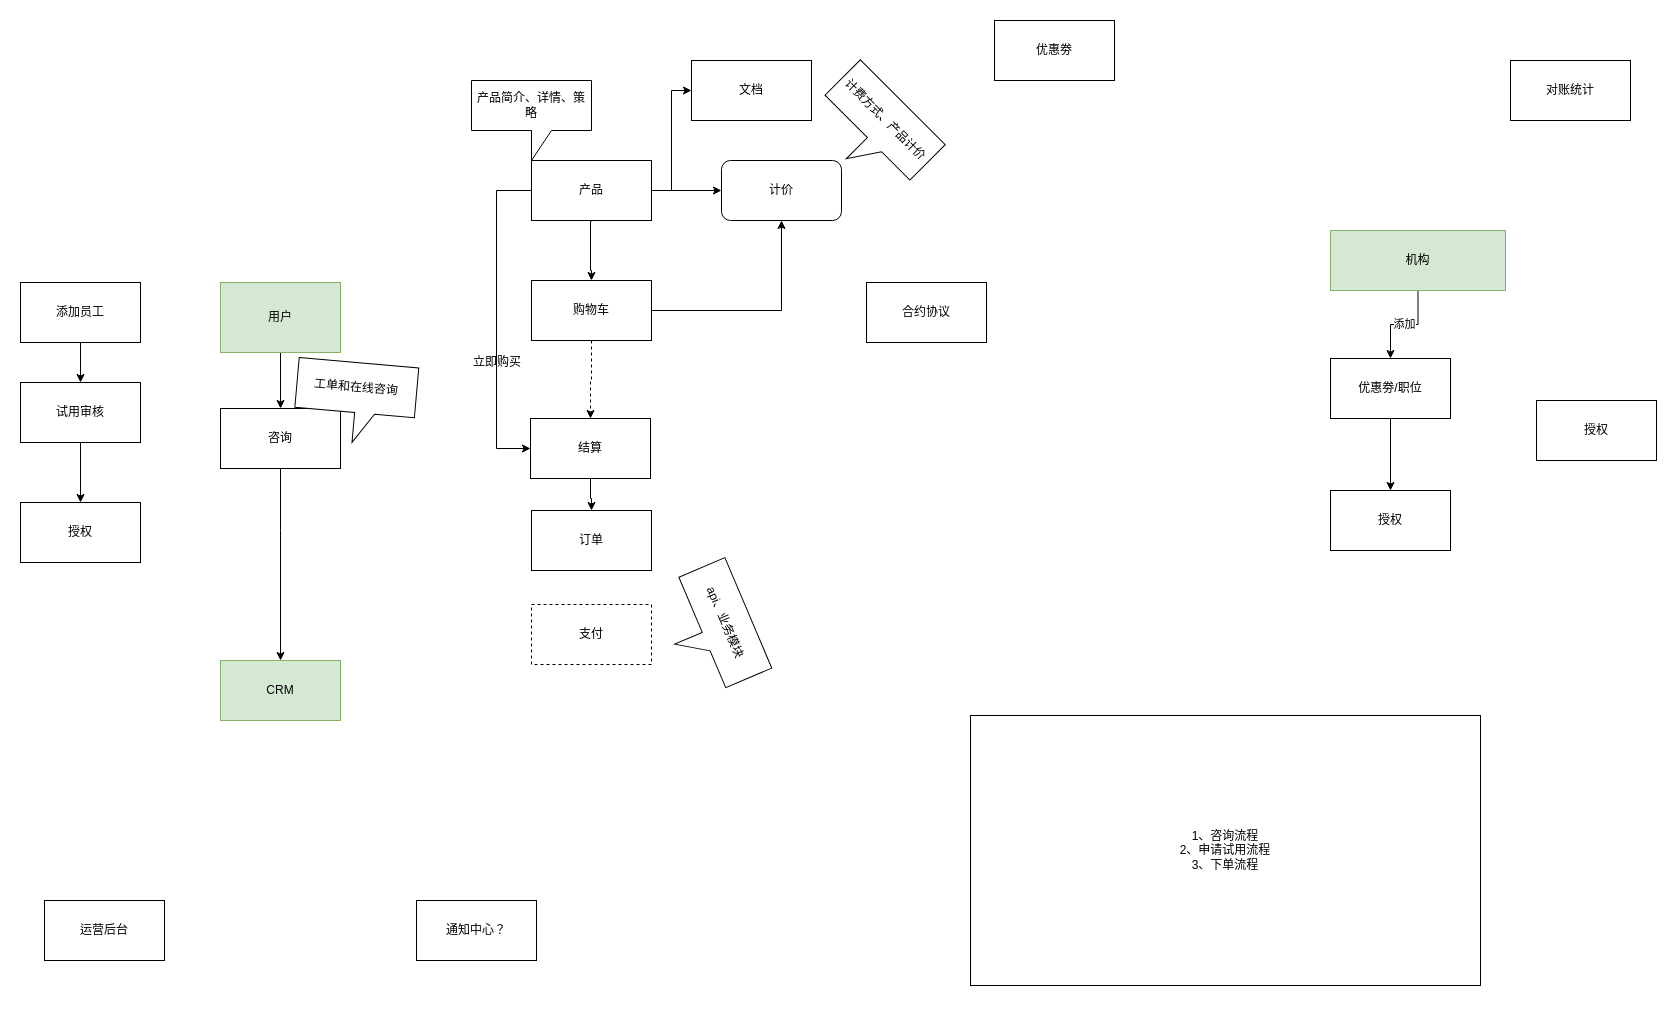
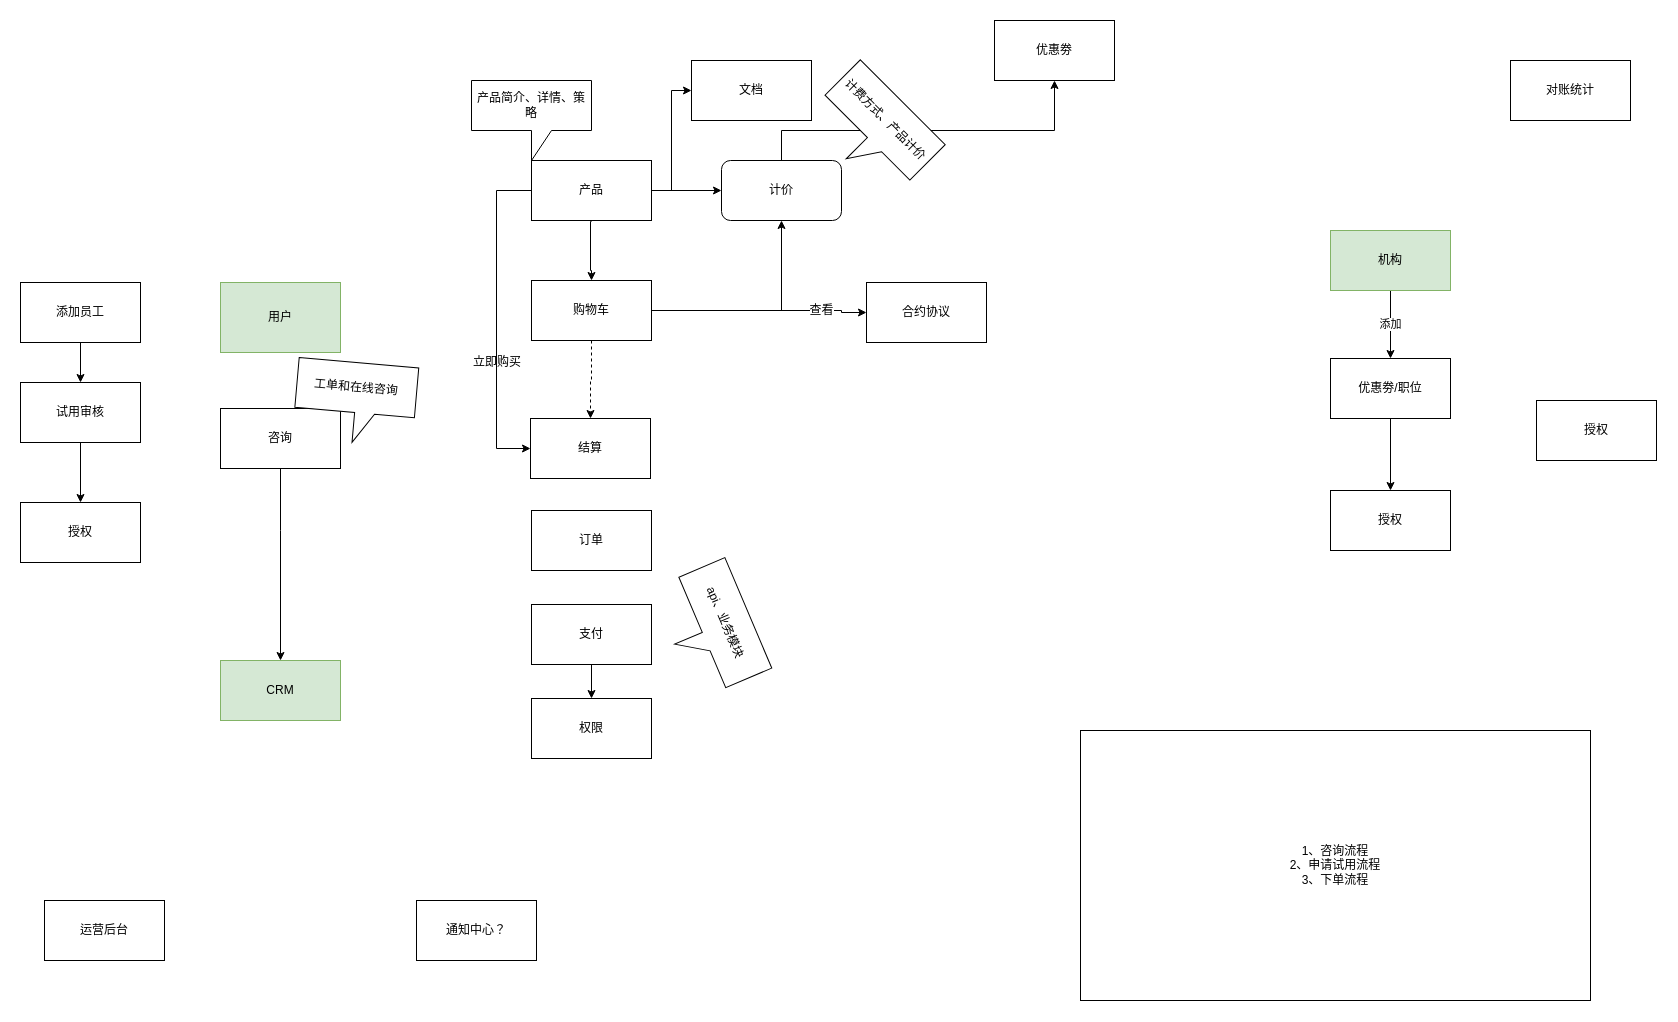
edge "计价" -> "优惠劵": added
node "机构": size 175x60 -> 120x60
edge "购物车" -> "合约协议": added, label "查看"
edge "用户" -> "咨询": removed
edge "结算" -> "订单": removed
node "支付": style dashed -> solid
edge "支付" -> "权限": added
node "权限": added
node "1、咨询流程 2、申请试用流程 3、下单流程": moved (1226, 851) -> (1336, 866)
